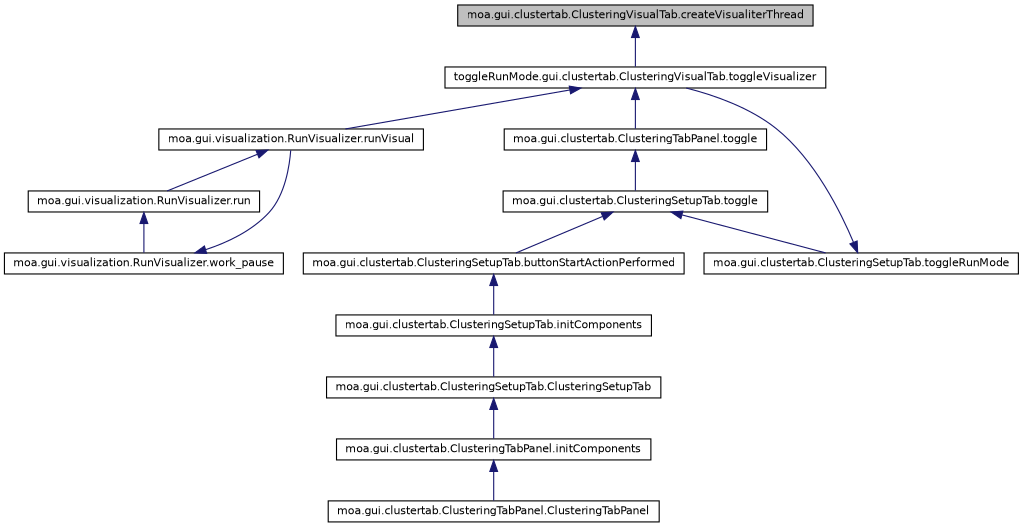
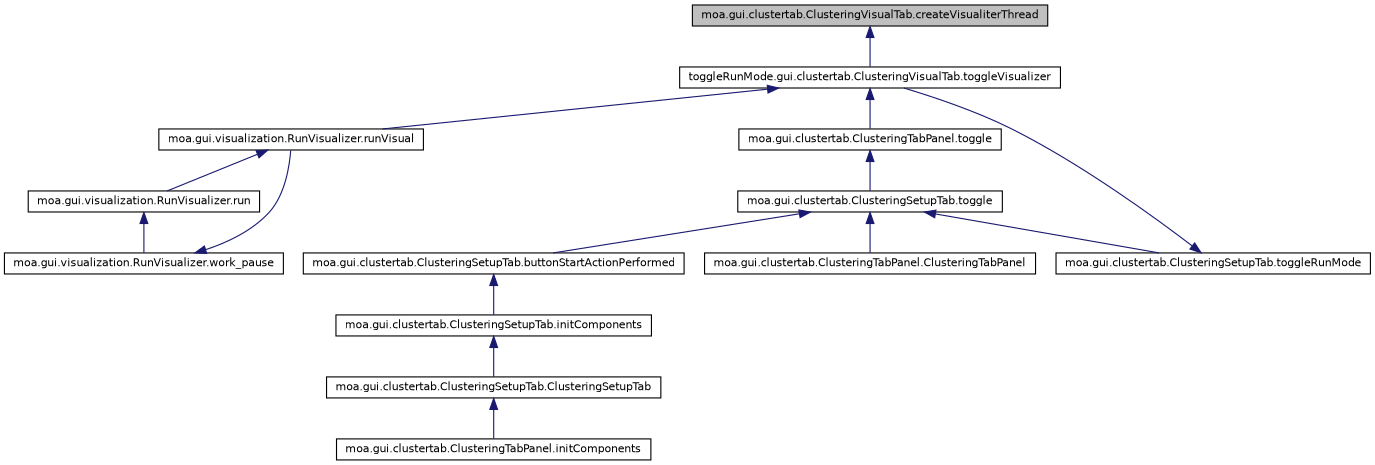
edge "moa.gui.clustertab.ClusteringTabPanel.ClusteringTabPanel" -> "moa.gui.clustertab.ClusteringTabPanel.initComponents": now "moa.gui.clustertab.ClusteringTabPanel.ClusteringTabPanel" -> "moa.gui.clustertab.ClusteringSetupTab.toggle"
